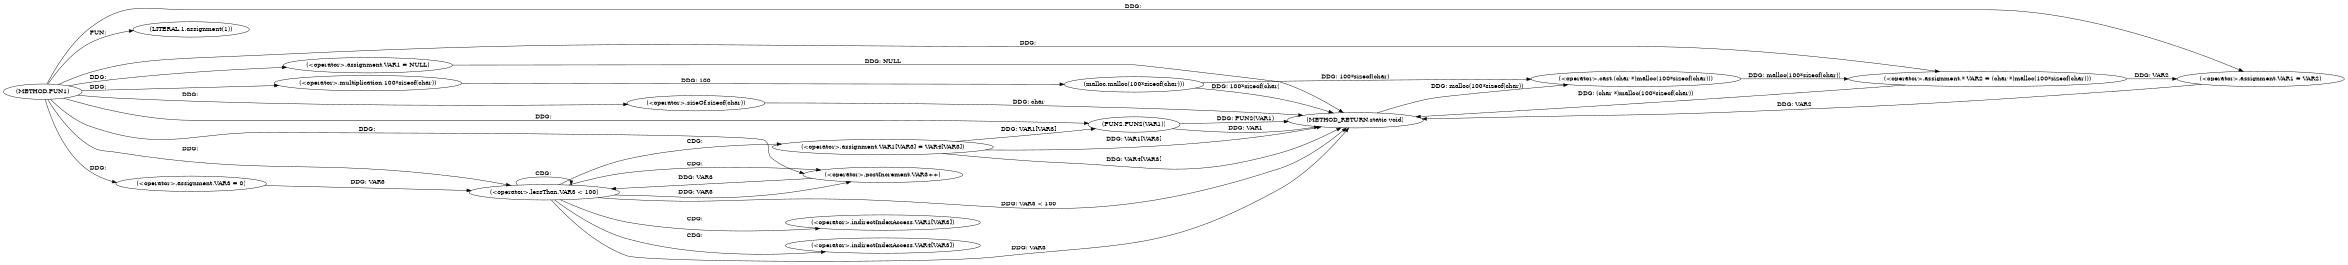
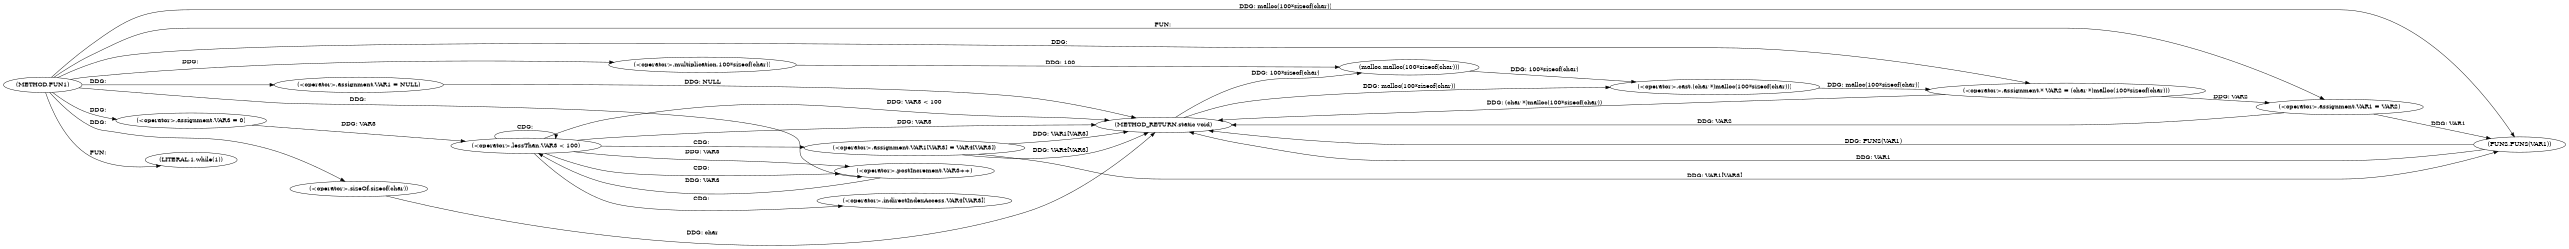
edge "(METHOD,FUN1)" -> "(<operator>.assignment,VAR1 = VAR2)": label "DDG: " -> "FUN: "
node "(LITERAL,1,assignment(1))": label "(LITERAL,1,assignment(1))" -> "(LITERAL,1,while(1))"
edge "(malloc,malloc(100*sizeof(char)))" -> "(METHOD_RETURN,static void)": reversed
edge "(METHOD,FUN1)" -> "(FUN2,FUN2(VAR1))": label "DDG: " -> "DDG: malloc(100*sizeof(char))"
edge "(<operator>.assignment,VAR1 = VAR2)" -> "(FUN2,FUN2(VAR1))": added, label "DDG: VAR1"
edge "(METHOD,FUN1)" -> "(<operator>.lessThan,VAR3 < 100)": removed, label "DDG:"
node "(<operator>.indirectIndexAccess,VAR1[VAR3])": removed
